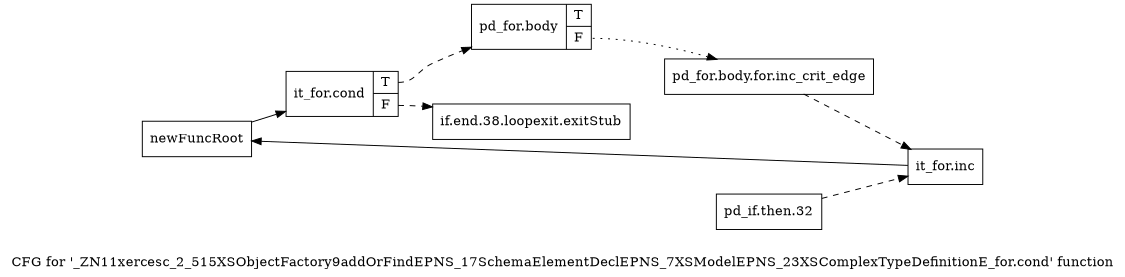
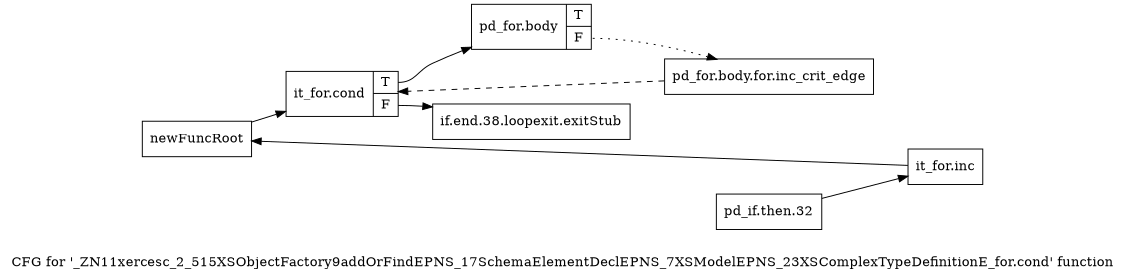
edge "it_for.cond" -> "pd_for.body": style dashed -> solid
edge "it_for.cond" -> "if.end.38.loopexit.exitStub": style dashed -> solid
edge "pd_for.body.for.inc_crit_edge" -> "it_for.inc": now "pd_for.body.for.inc_crit_edge" -> "it_for.cond"
edge "pd_if.then.32" -> "it_for.inc": style dashed -> solid
